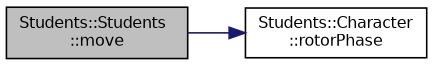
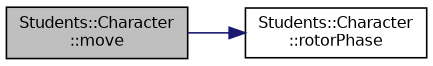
node "Students::Students ::move": label "Students::Students ::move" -> "Students::Character ::move"
